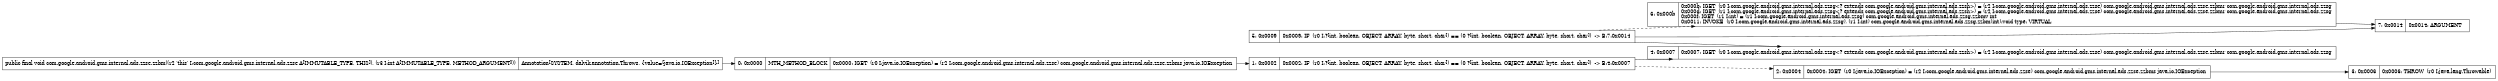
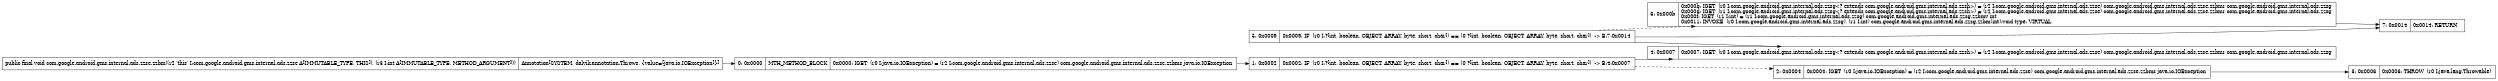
node "7: 0x0014": text "0x0014: ARGUMENT" -> "0x0014: RETURN"
